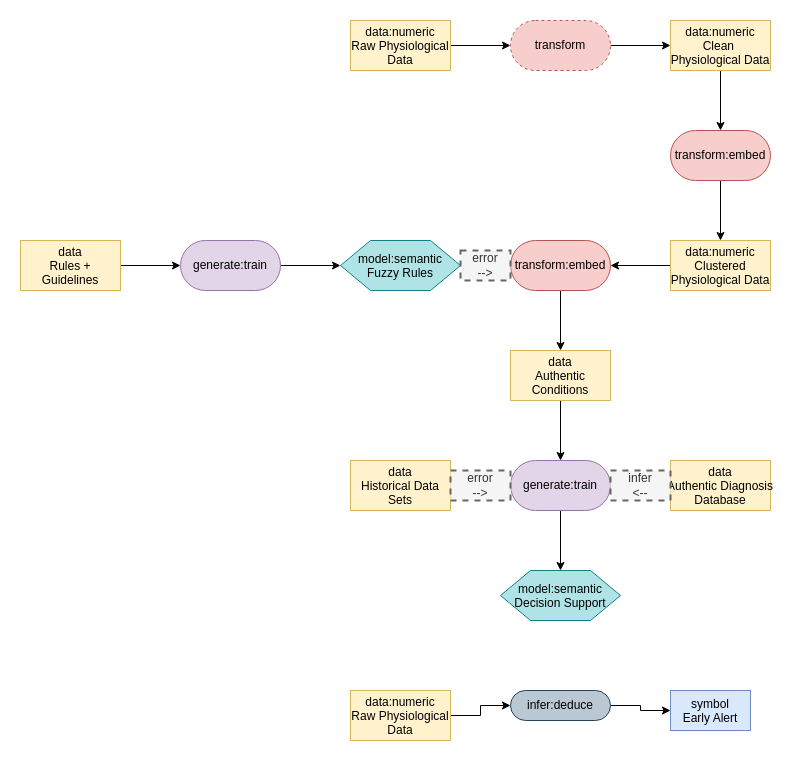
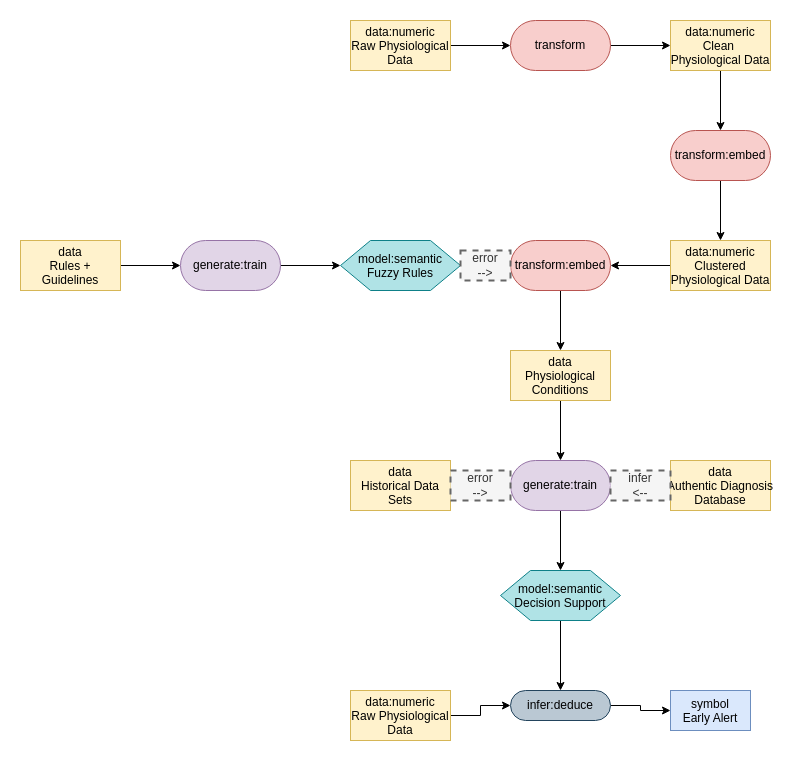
node "transform": style dashed -> solid
node "data Authentic Conditions": label "data Authentic Conditions" -> "data Physiological Conditions"
edge "model:semantic Decision Support" -> "infer:deduce": added
